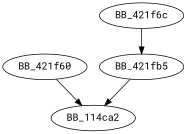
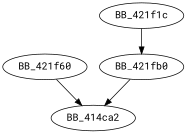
node "BB_421f6c": label "BB_421f6c" -> "BB_421f1c"
node "BB_421fb5": label "BB_421fb5" -> "BB_421fb0"
node "BB_114ca2": label "BB_114ca2" -> "BB_414ca2"
